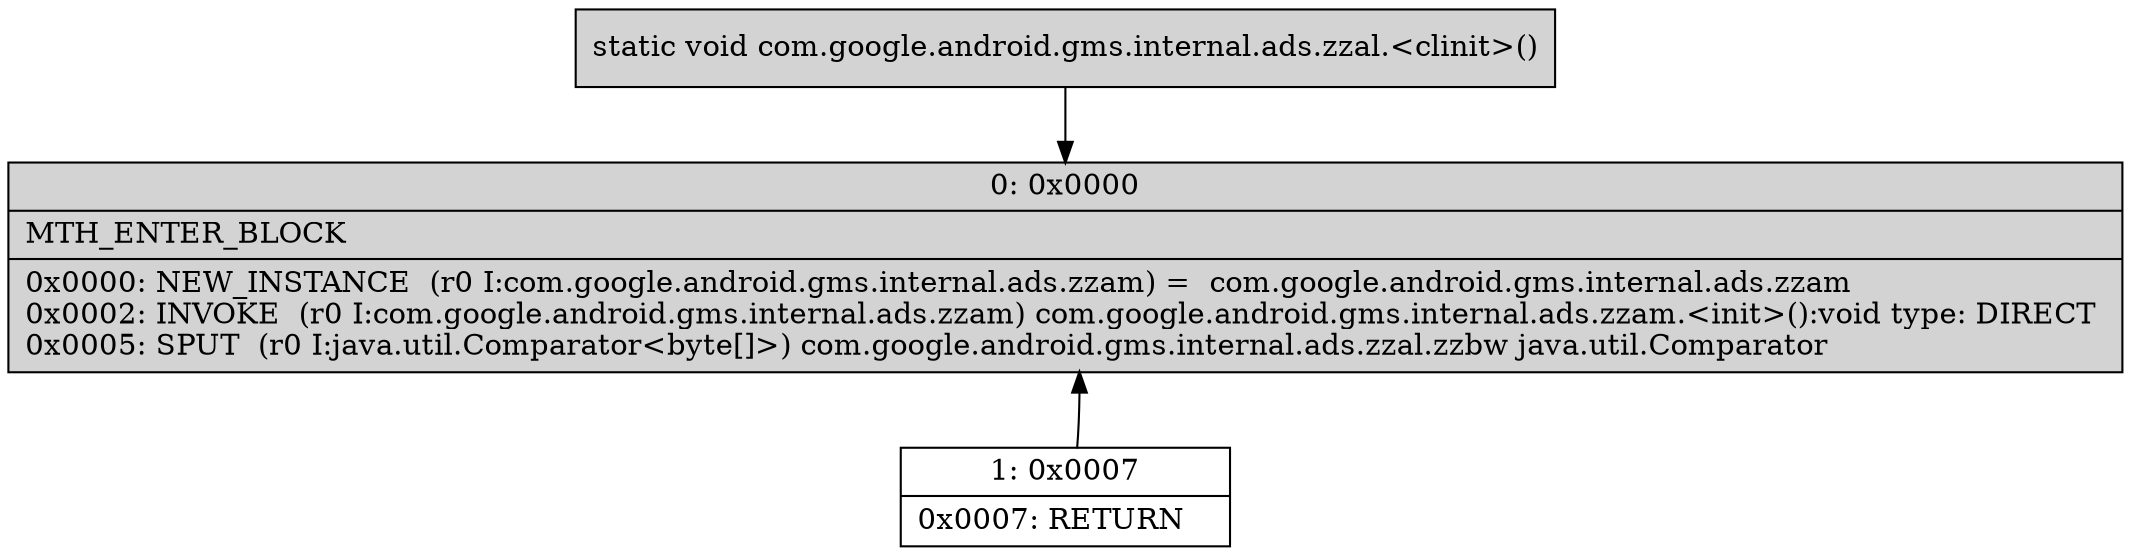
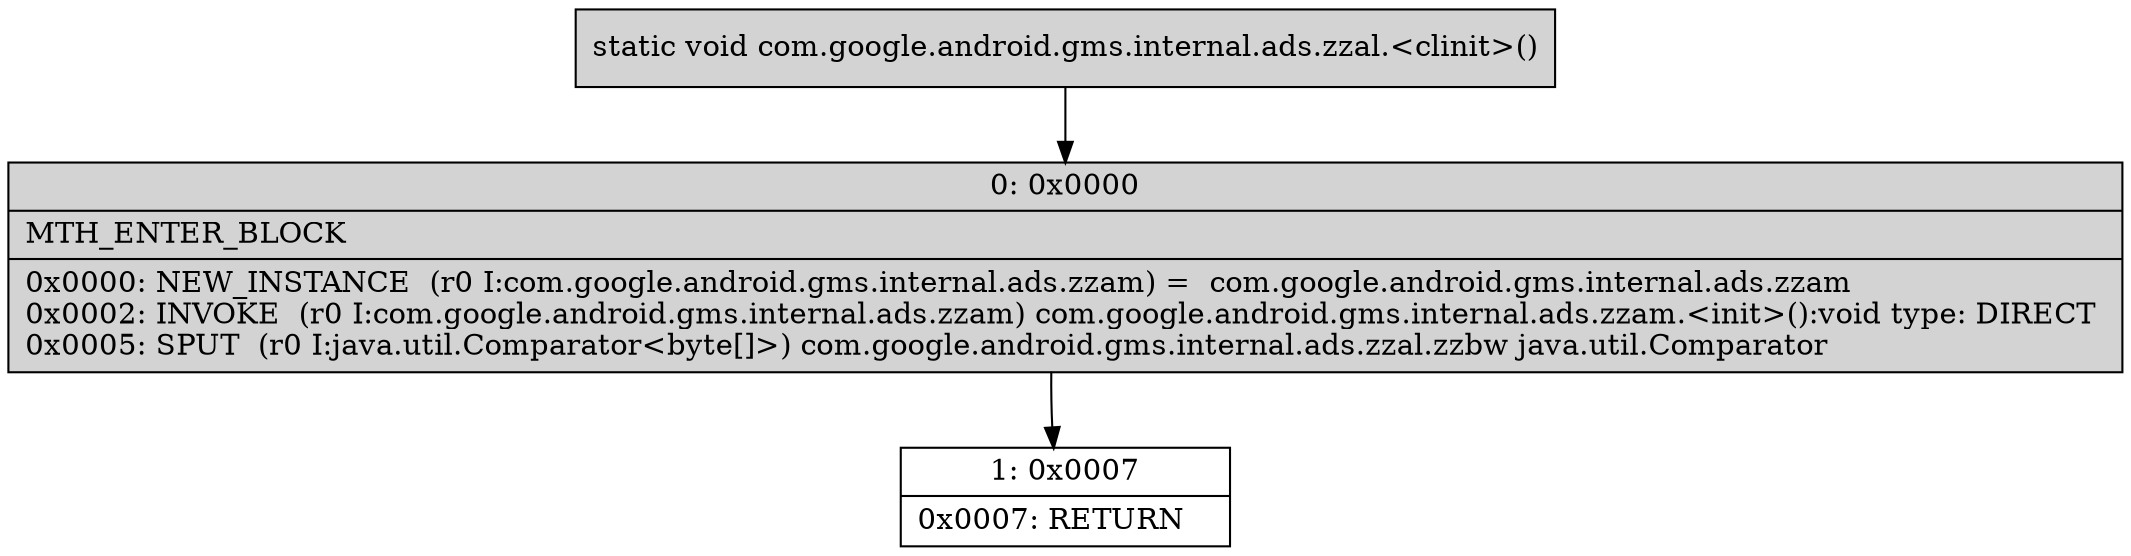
edge "1: 0x0007" -> "0: 0x0000": reversed
